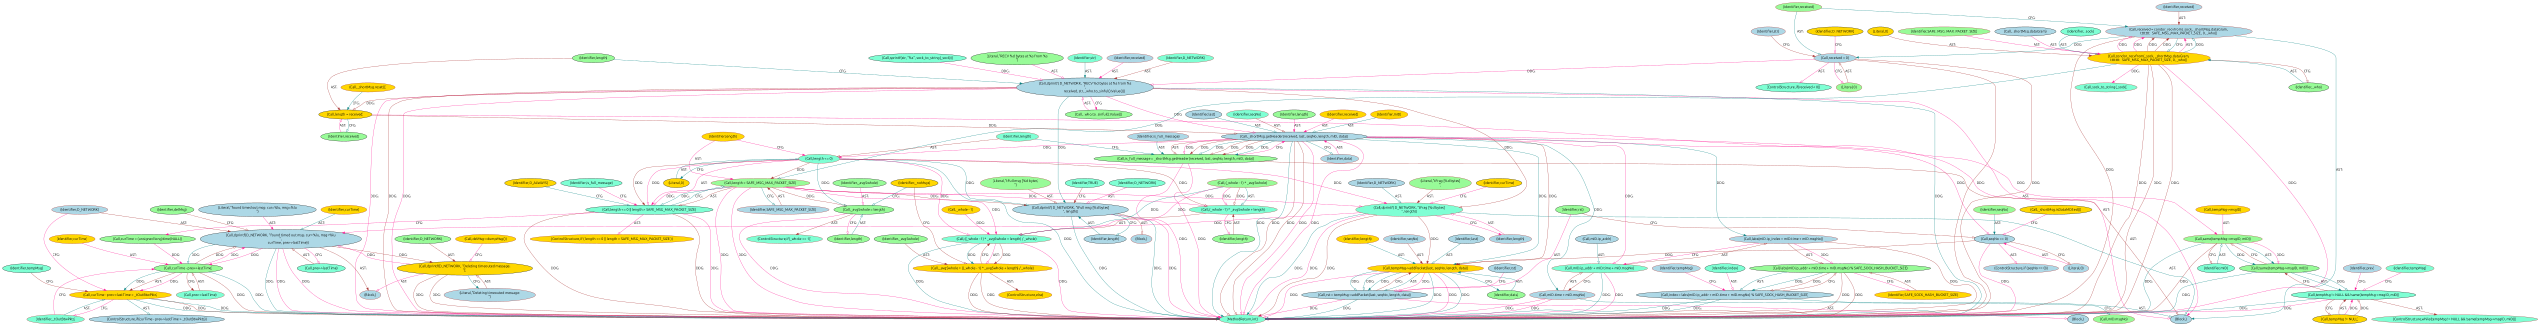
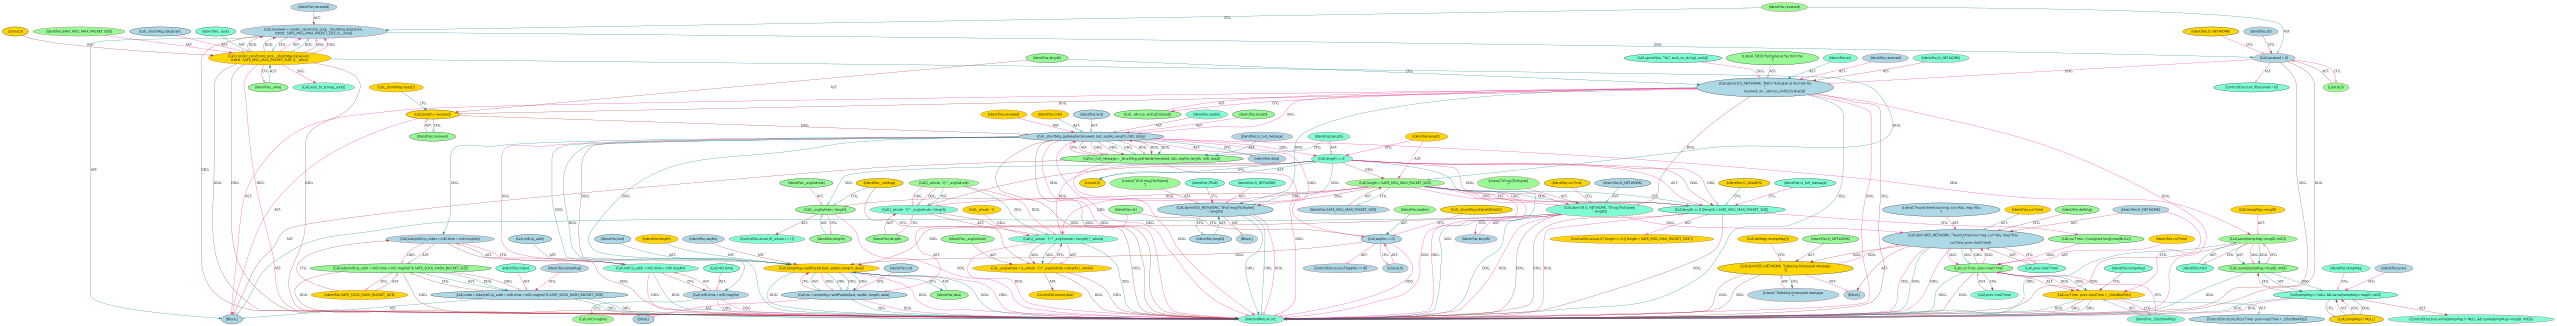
edge "(Call,(_whole - 1) * _avgSwhole + length)" -> "(MethodReturn,int)": added, label "DDG:"
edge "(Identifier,SAFE_SOCK_HASH_BUCKET_SIZE)" -> "(Call,labs(mID.ip_index + mID.time + mID.msgNo))": added, label "CFG:"
node "(Call,mID.time)": added
